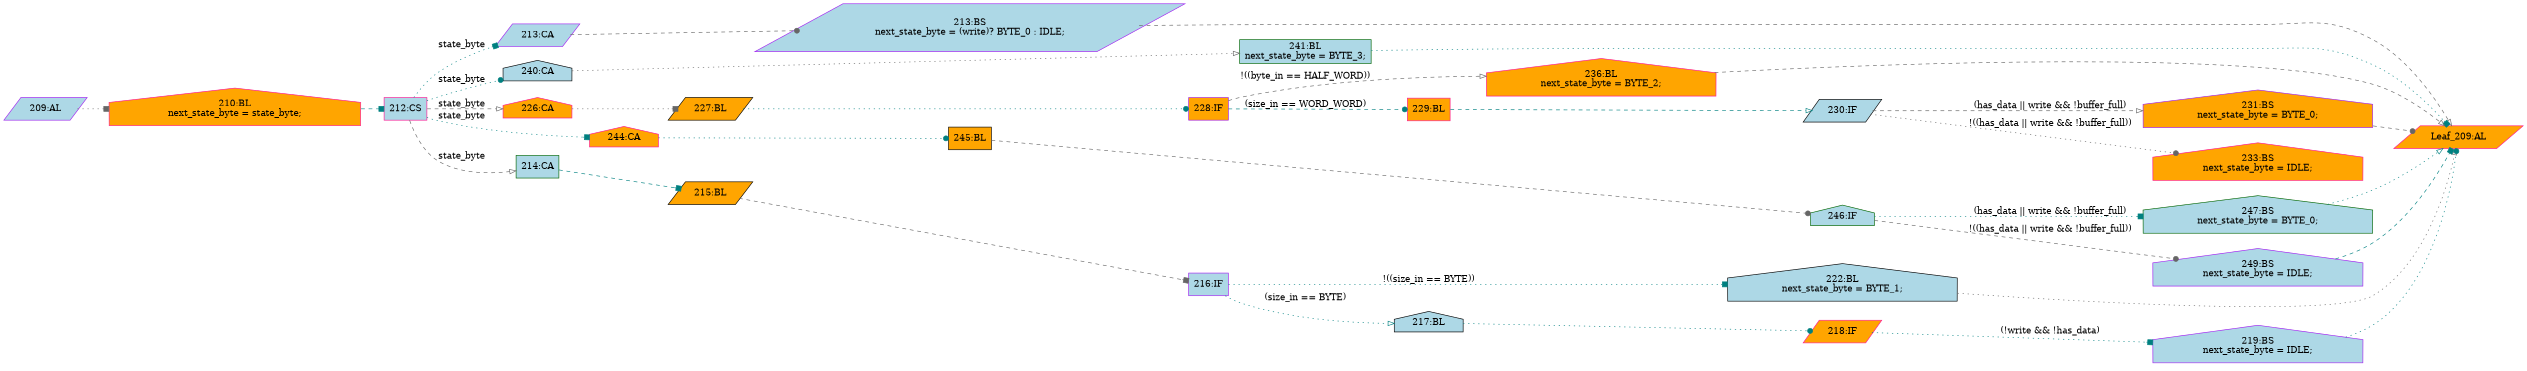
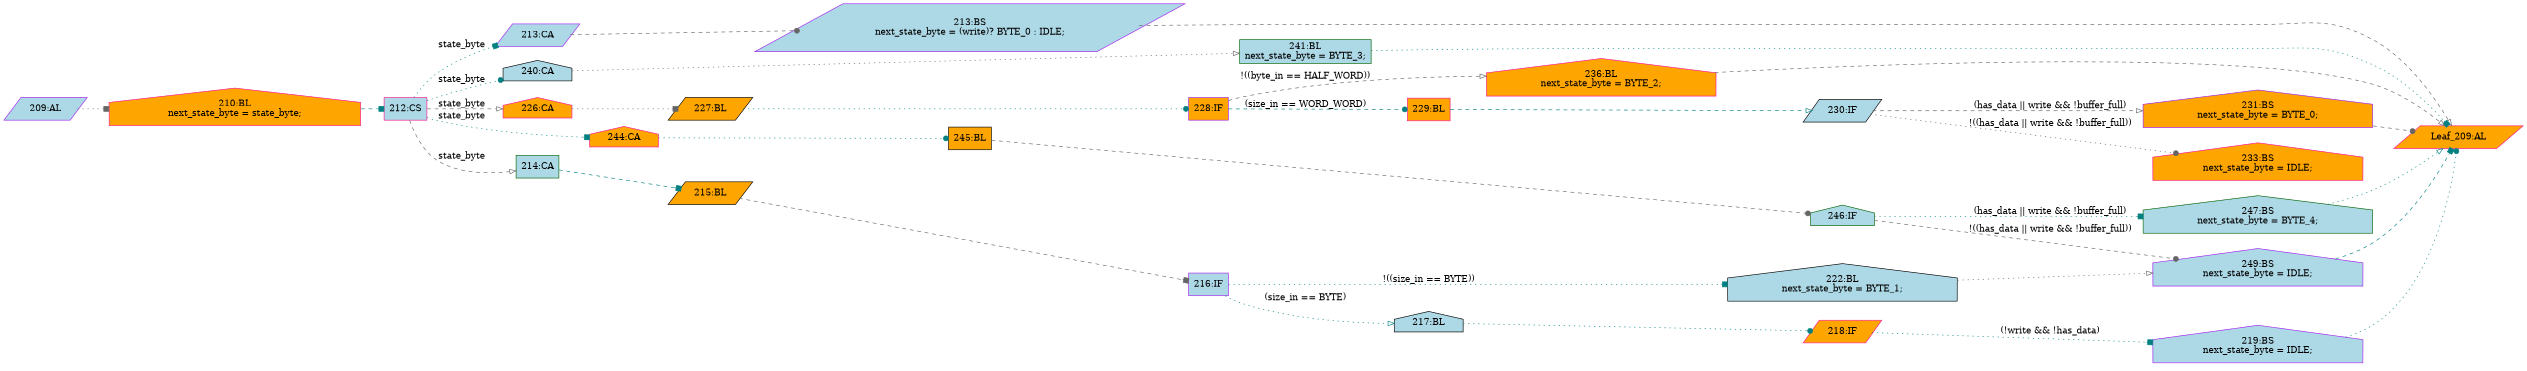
node "247:BS next_state_byte = BYTE_0;": label "247:BS next_state_byte = BYTE_0;" -> "247:BS next_state_byte = BYTE_4;"
edge "222:BL next_state_byte = BYTE_1;" -> "Leaf_209:AL": now "222:BL next_state_byte = BYTE_1;" -> "249:BS next_state_byte = IDLE;"
